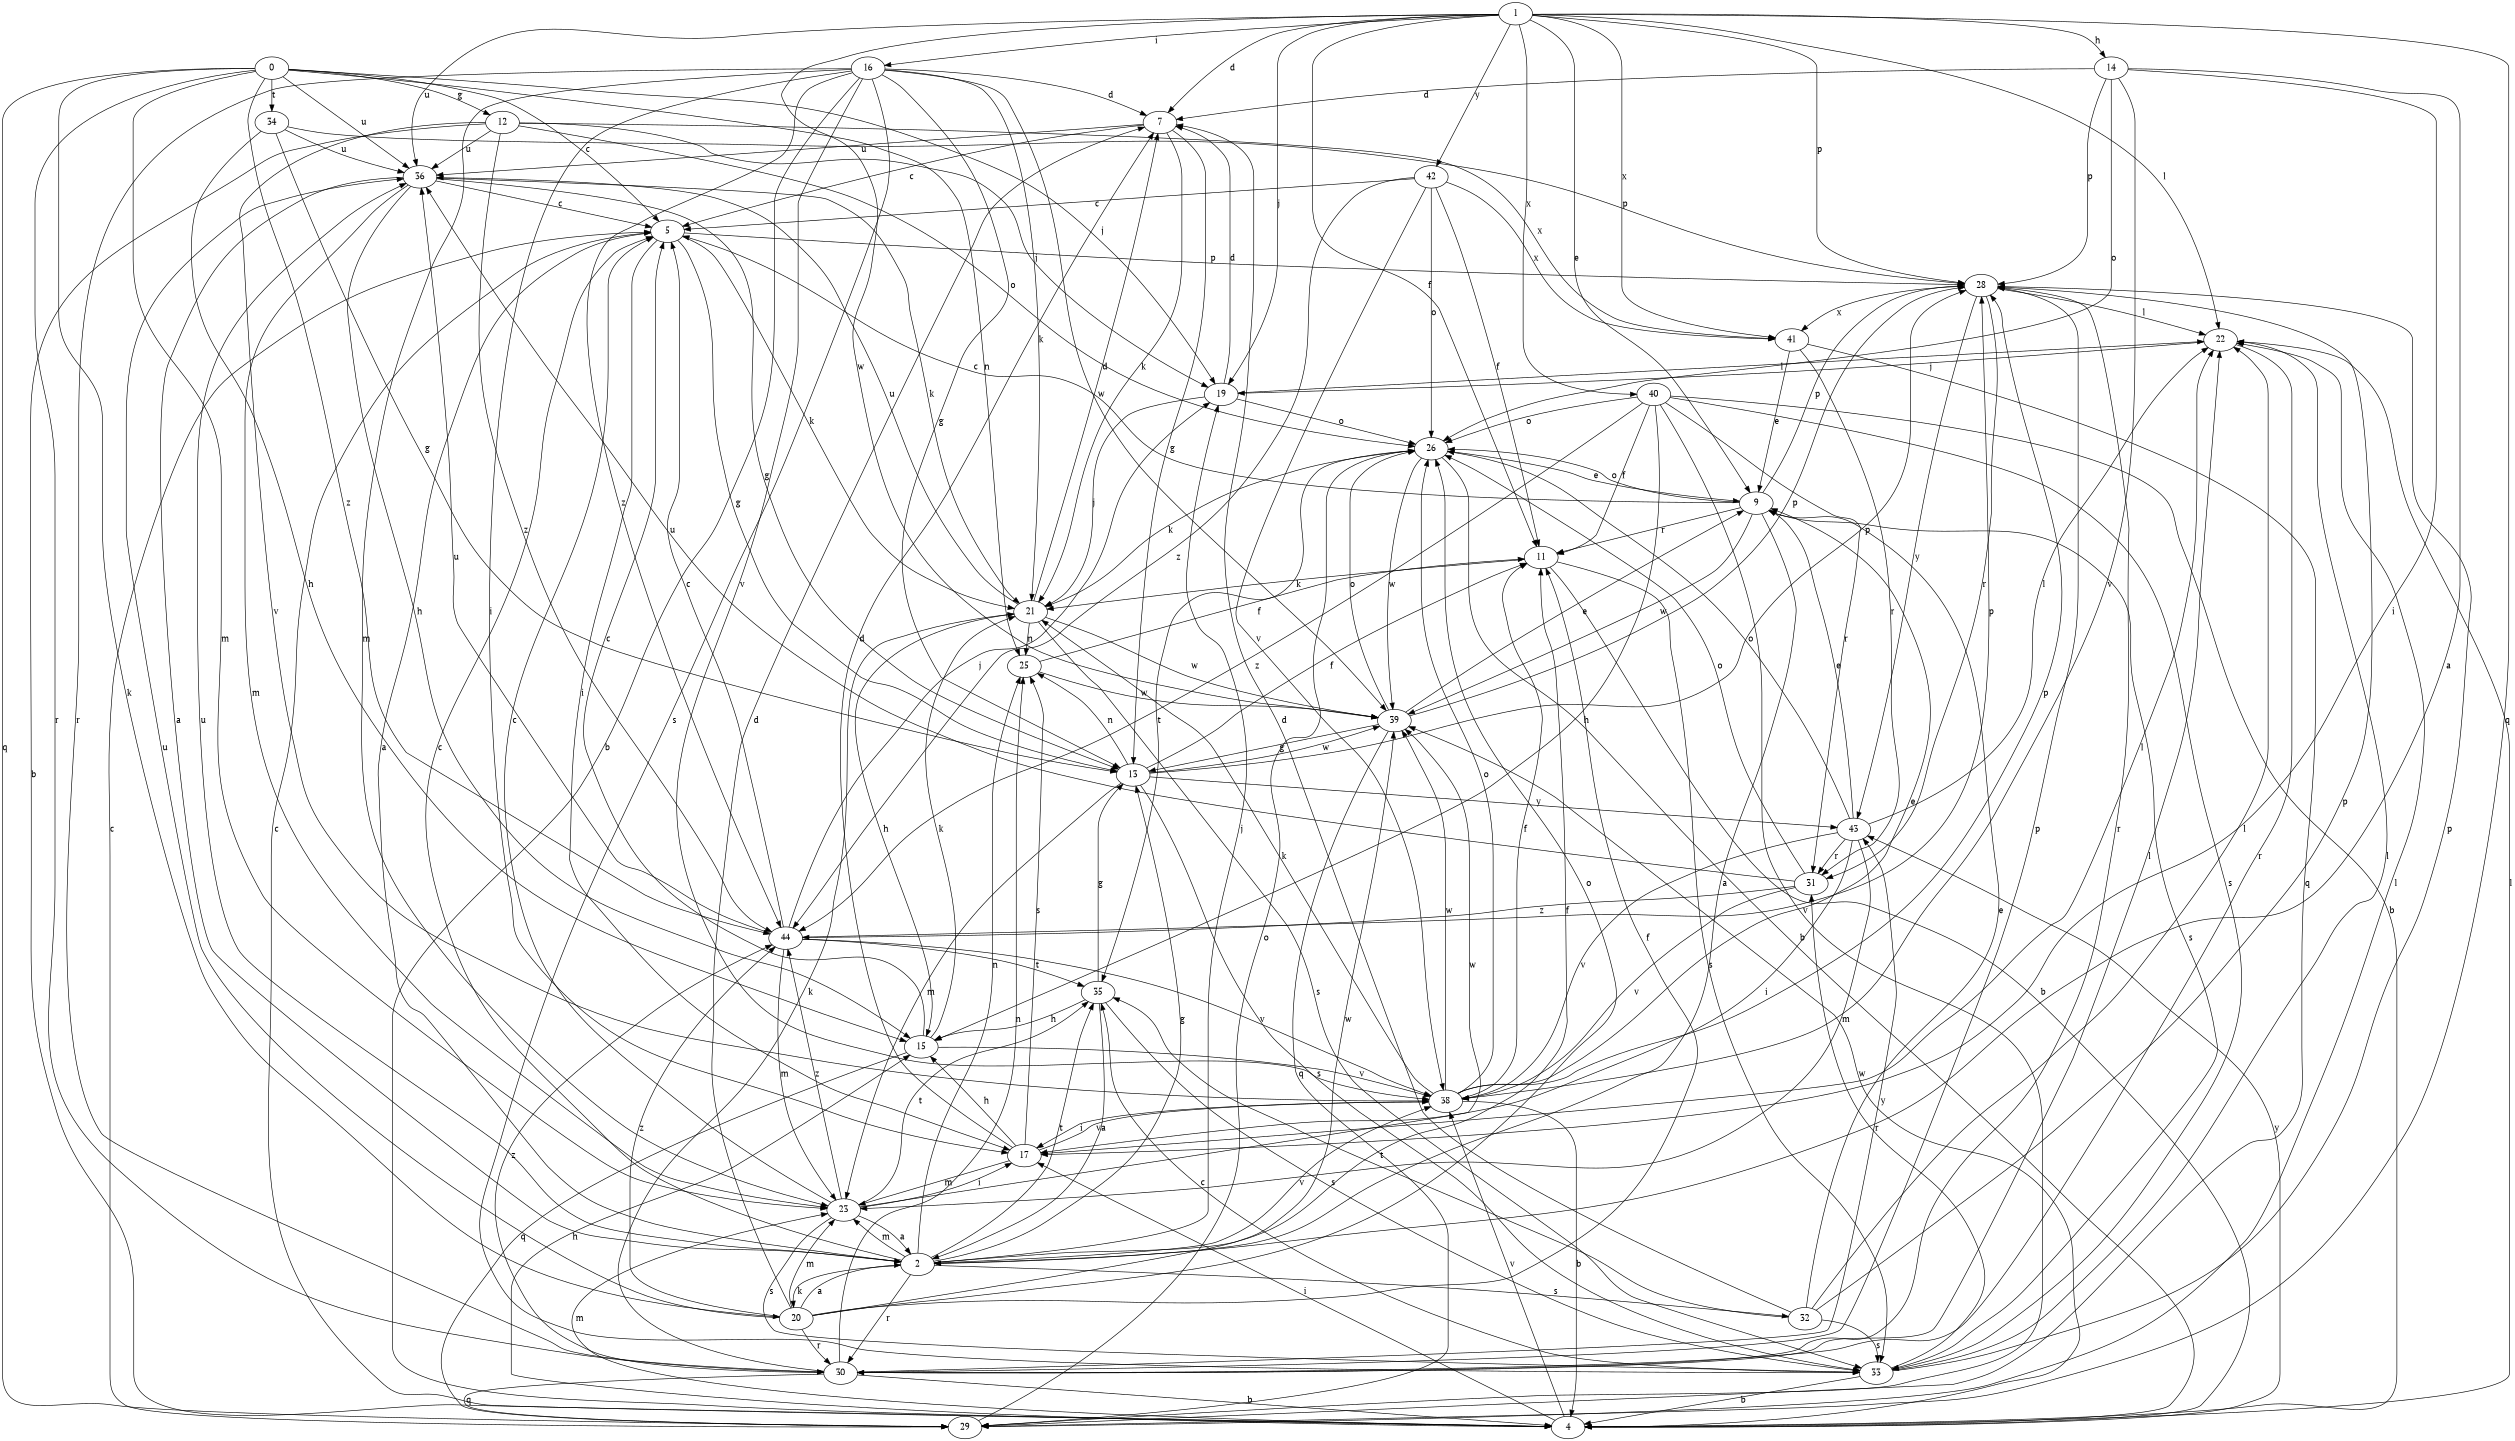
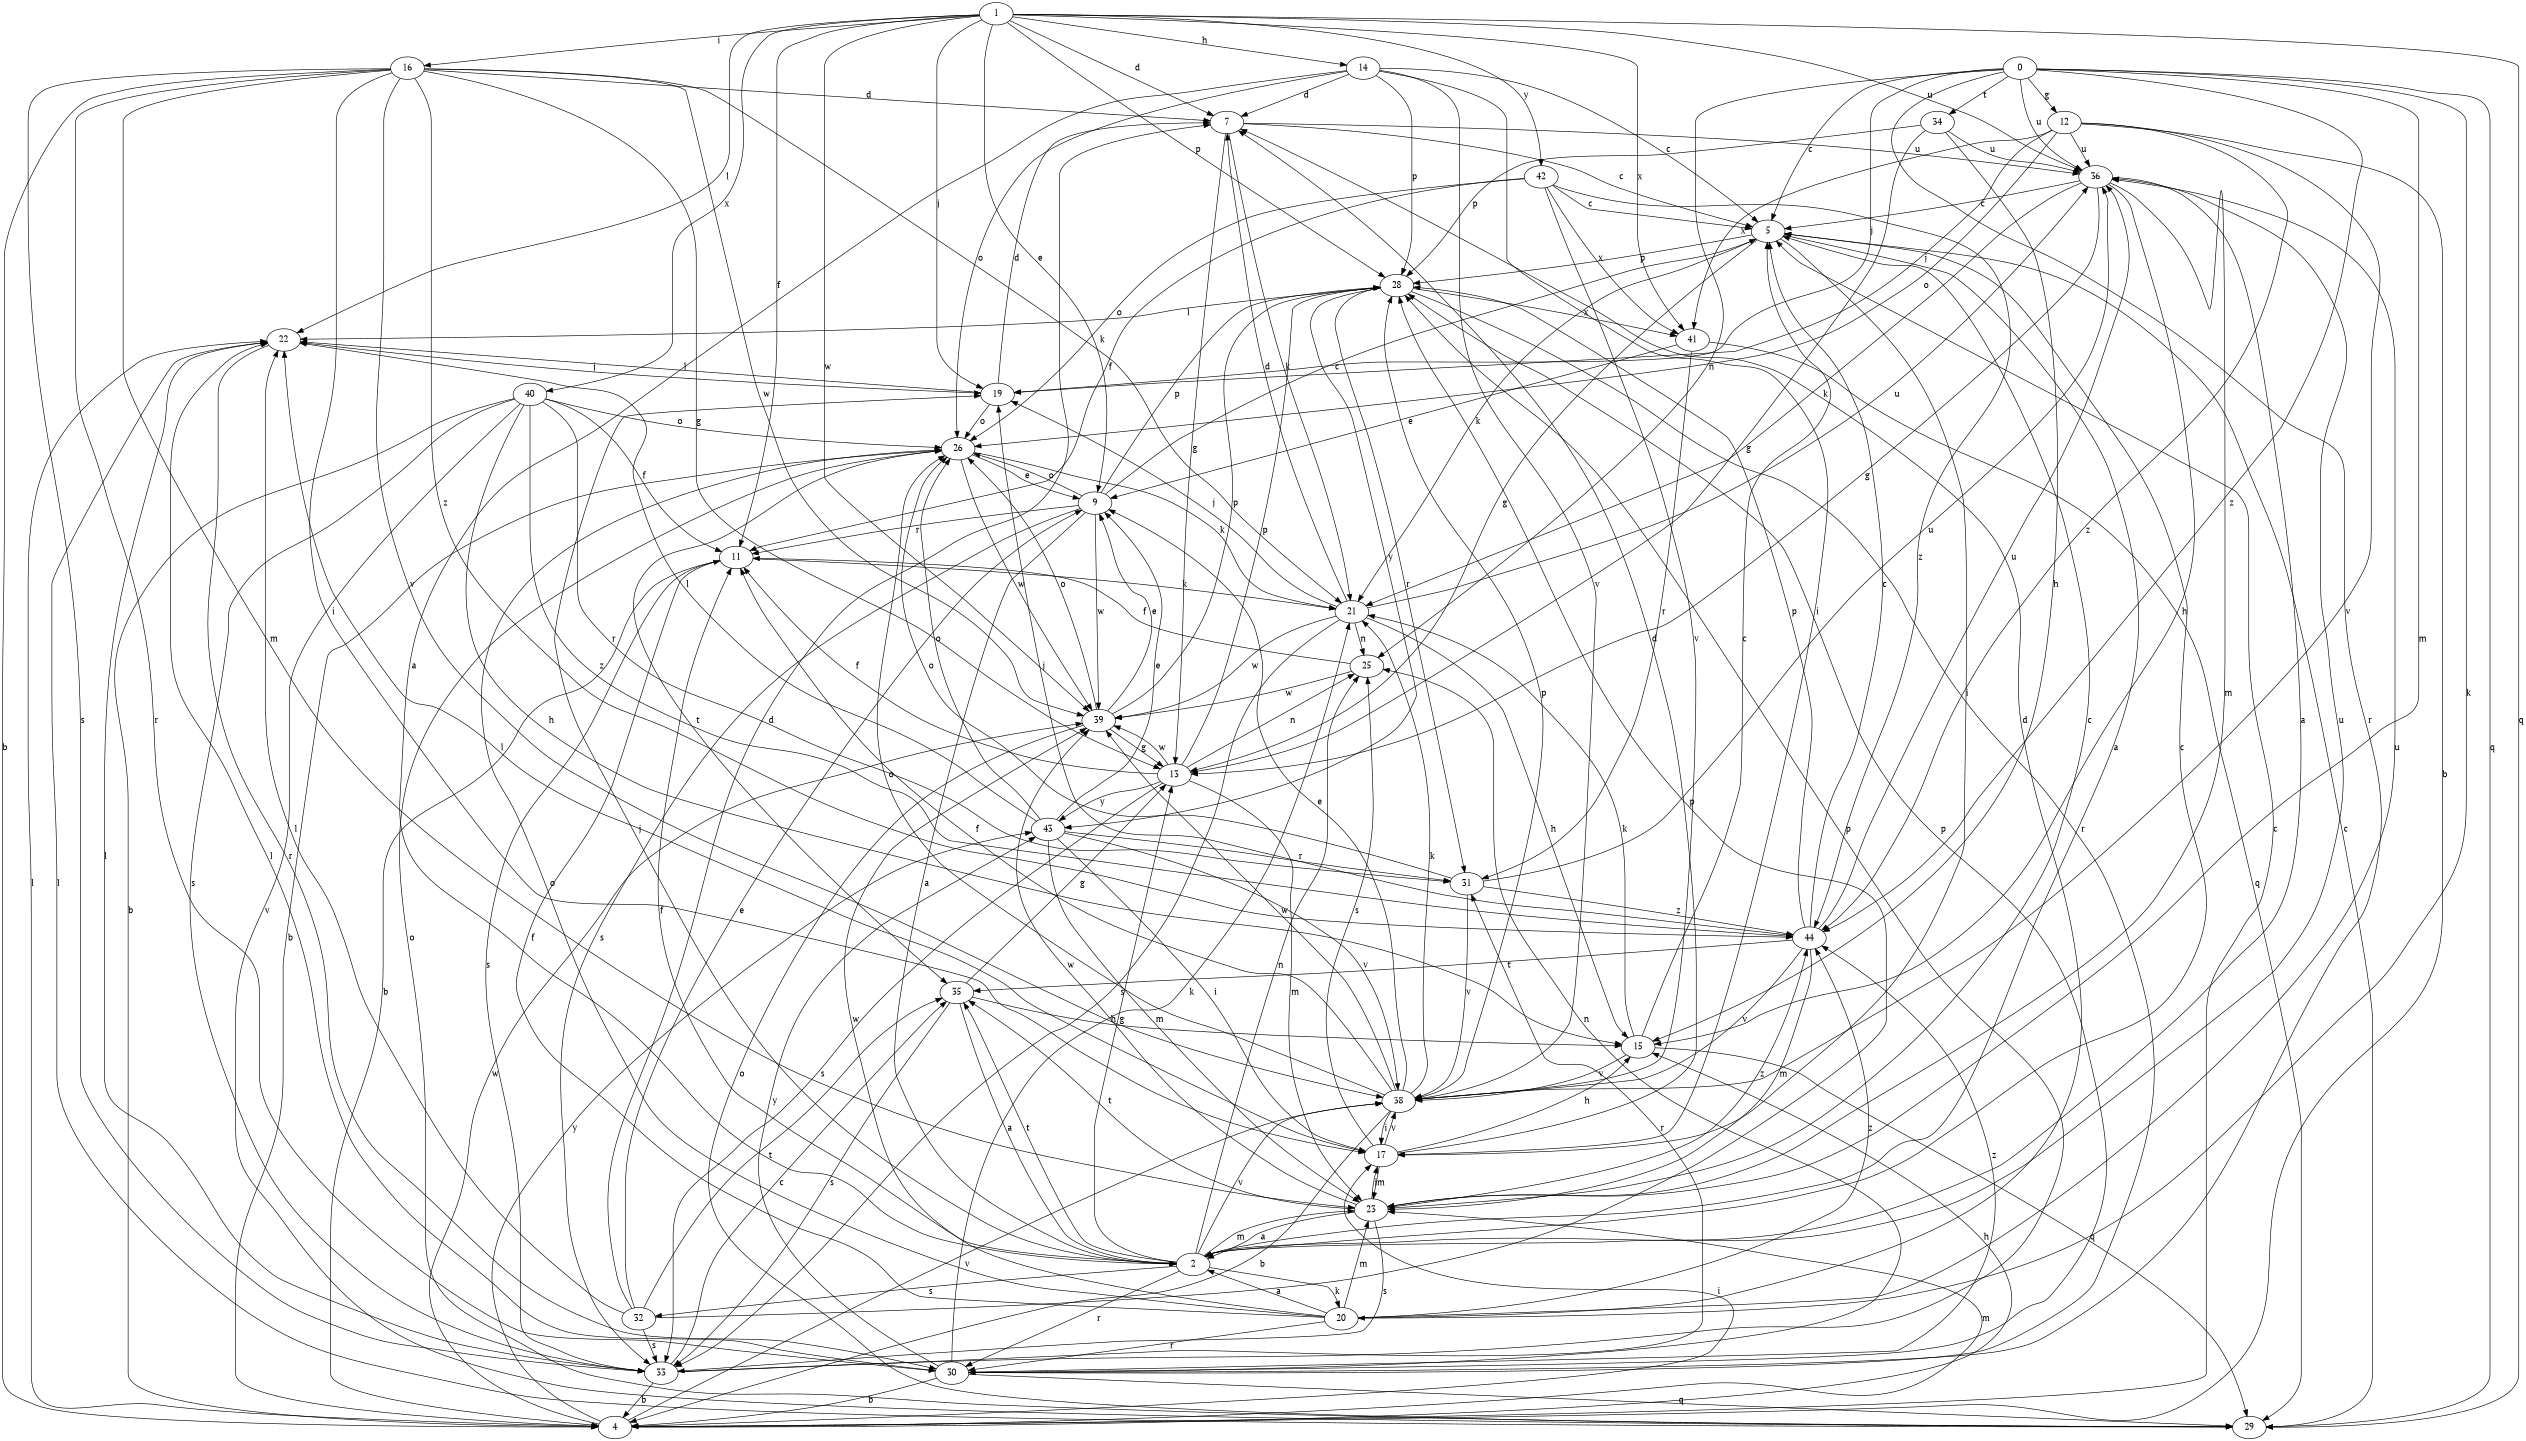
edge "14" -> "5": added, label "c"
edge "19" -> "21": reversed
edge "39" -> "29": label "q" -> "o"
